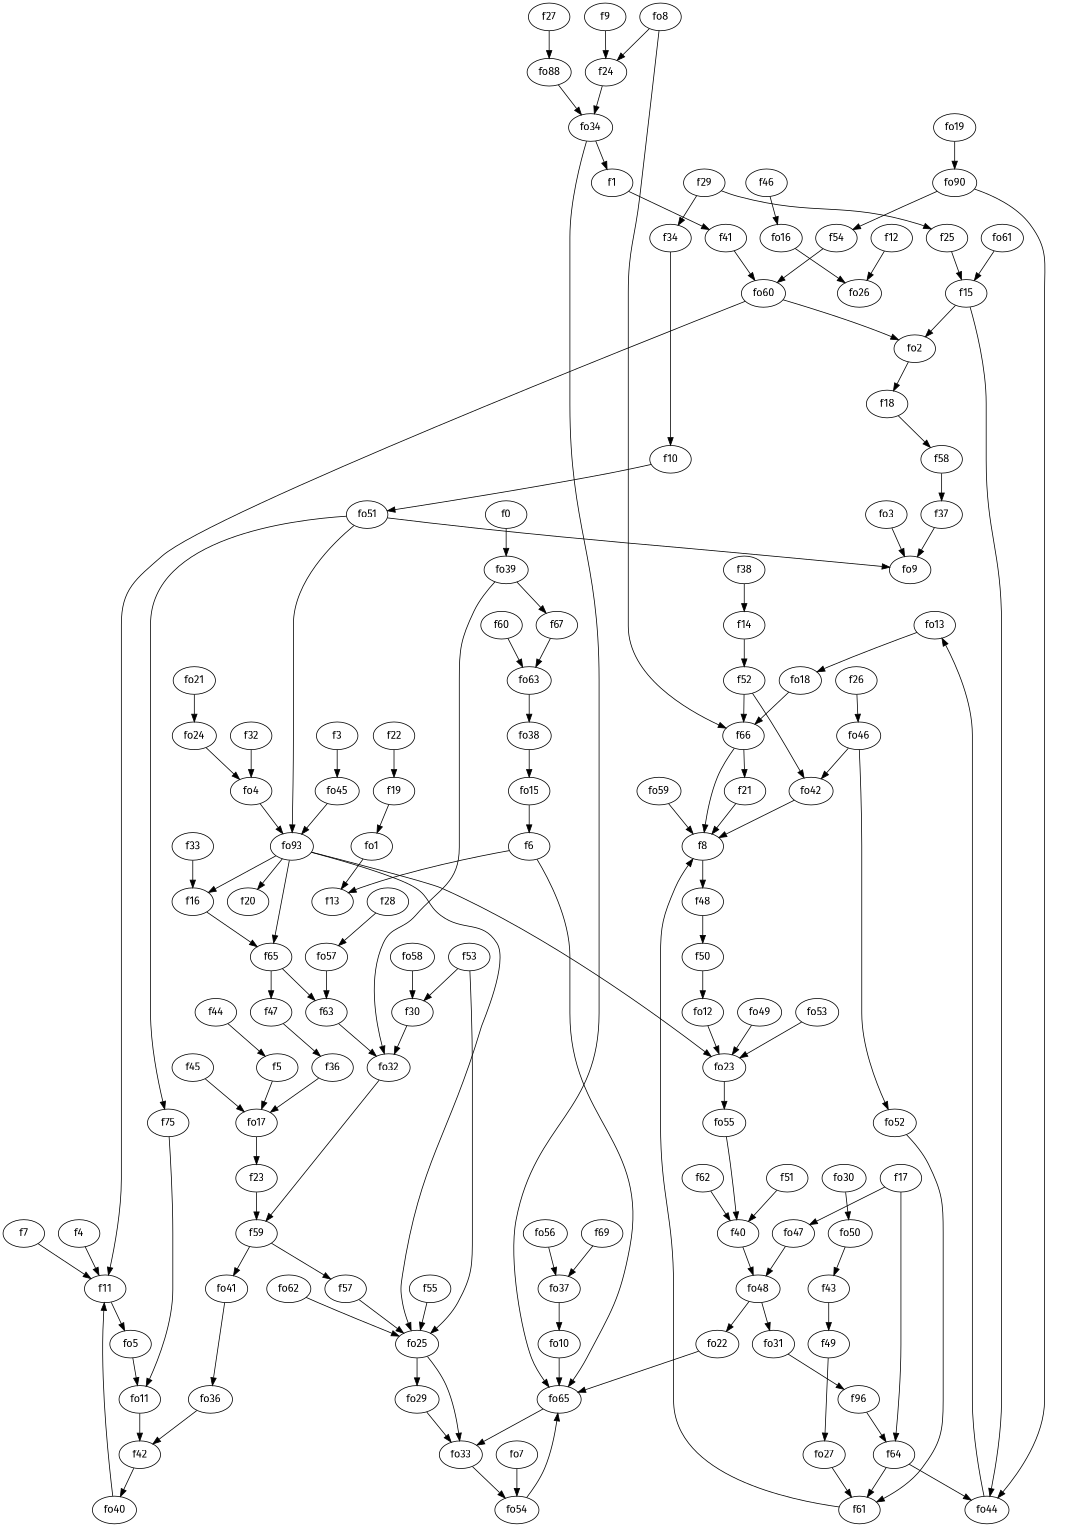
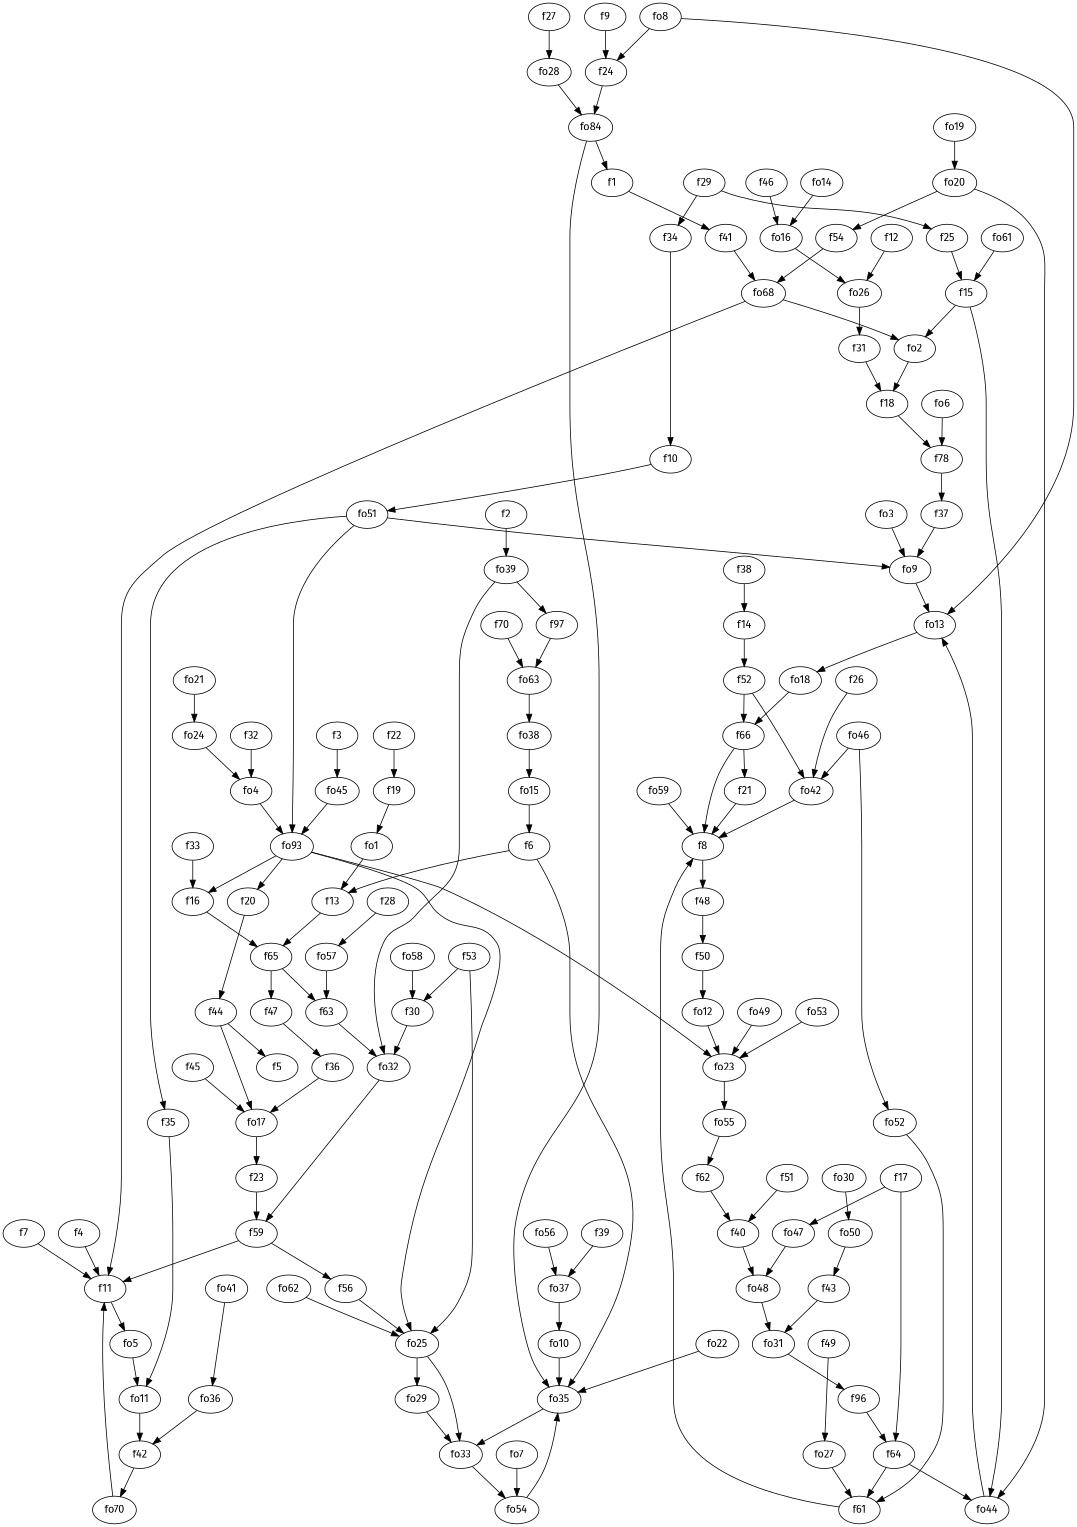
node "fo88": label "fo88" -> "fo28"
node "fo34": label "fo34" -> "fo84"
node "fo14": added
node "fo90": label "fo90" -> "fo20"
node "fo60": label "fo60" -> "fo68"
node "f31": added
edge "fo8" -> "f66": now "fo8" -> "fo13"
node "fo6": added
node "f58": label "f58" -> "f78"
node "f0": label "f0" -> "f2"
edge "fo9" -> "fo13": added
node "f60": label "f60" -> "f70"
node "f67": label "f67" -> "f97"
edge "f26" -> "fo46": now "f26" -> "fo42"
edge "fo93" -> "f65": now "f13" -> "f65"
edge "f20" -> "f44": added
edge "f5" -> "fo17": now "f44" -> "fo17"
node "f75": label "f75" -> "f35"
edge "fo55" -> "f40": now "fo55" -> "f62"
node "f69": label "f69" -> "f39"
edge "f59" -> "fo41": now "f59" -> "f11"
node "f57": label "f57" -> "f56"
node "f55": removed
edge "fo48" -> "fo22": removed
edge "f43" -> "f49": now "f43" -> "fo31"
node "fo65": label "fo65" -> "fo35"
node "fo40": label "fo40" -> "fo70"
